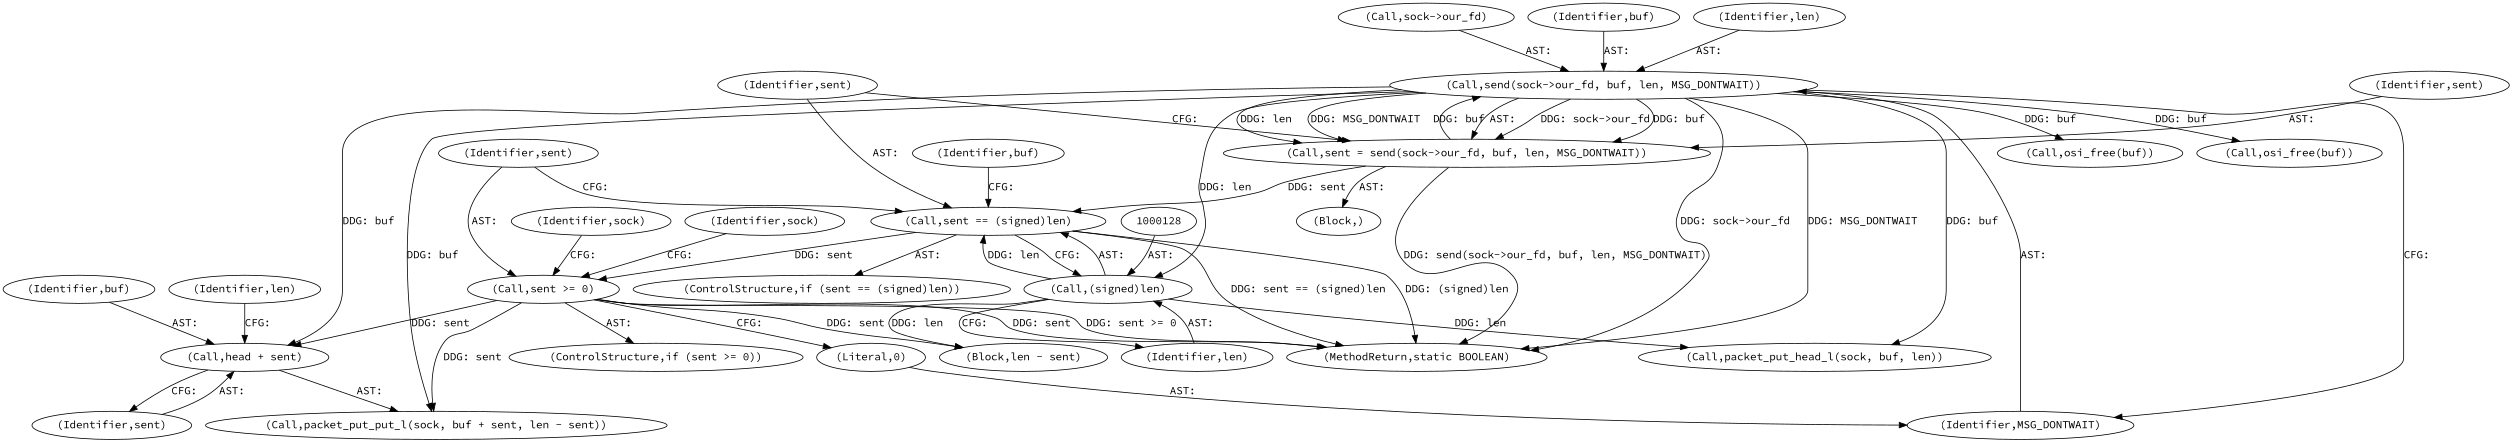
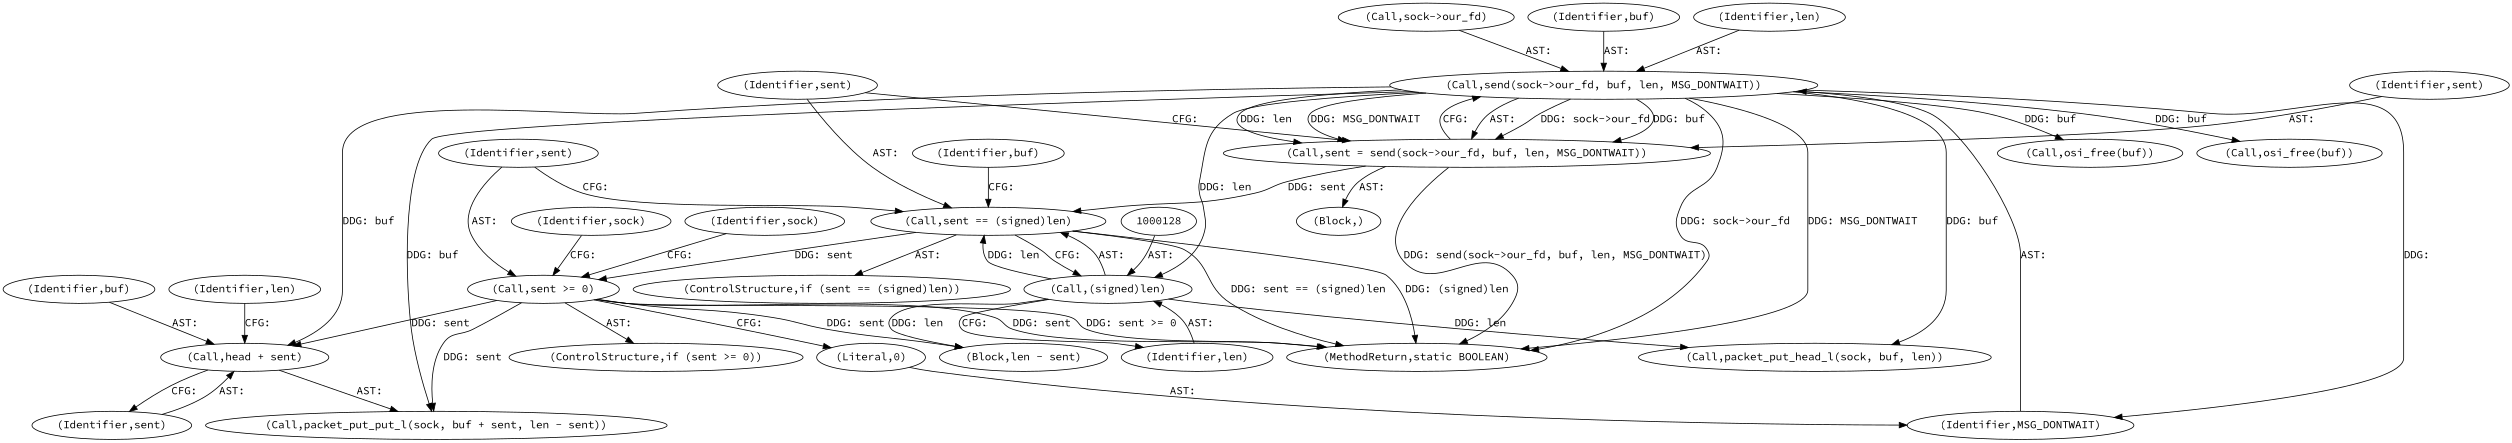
edge "(Call,sent = send(sock->our_fd, buf, len, MSG_DONTWAIT))" -> "(Call,send(sock->our_fd, buf, len, MSG_DONTWAIT))": label "DDG: buf" -> "CFG: "
edge "(Call,send(sock->our_fd, buf, len, MSG_DONTWAIT))" -> "(Identifier,MSG_DONTWAIT)": label "CFG: " -> "DDG: "
